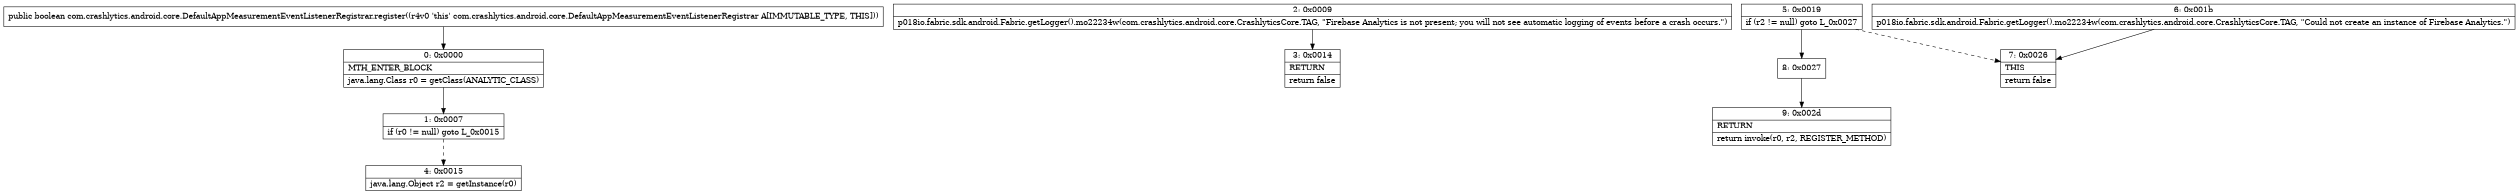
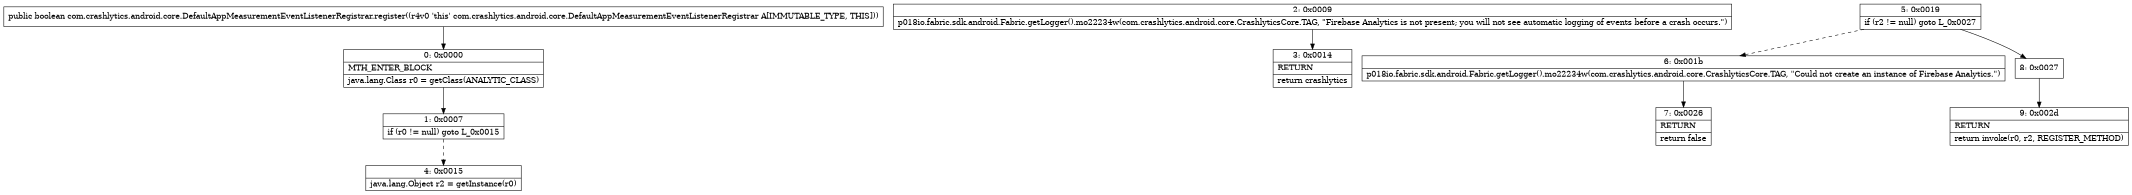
edge "5: 0x0019" -> "7: 0x0026": now "5: 0x0019" -> "6: 0x001b"
node "7: 0x0026": text "THIS" -> "RETURN"
node "3: 0x0014": text "return false" -> "return crashlytics"
